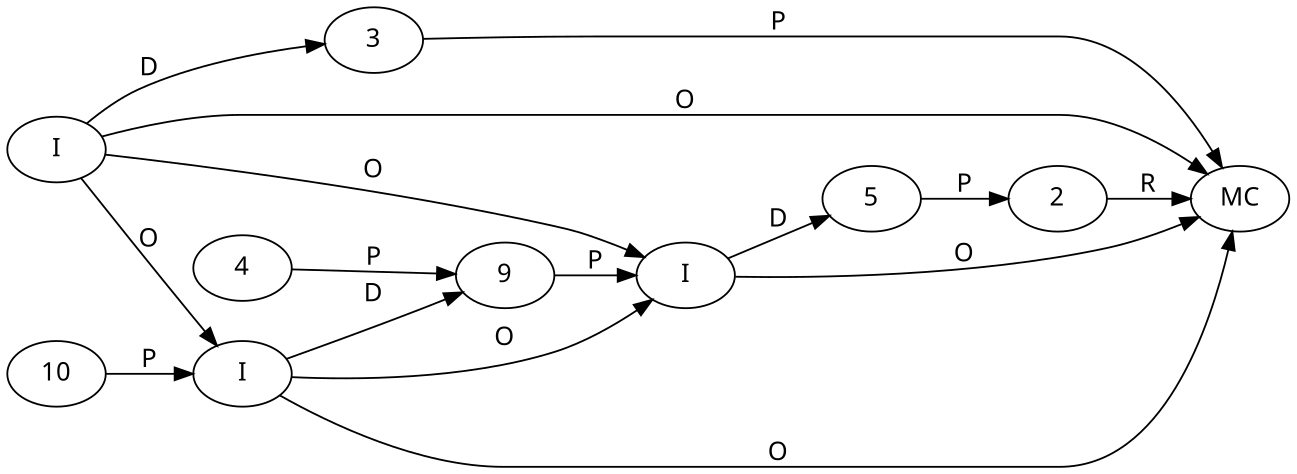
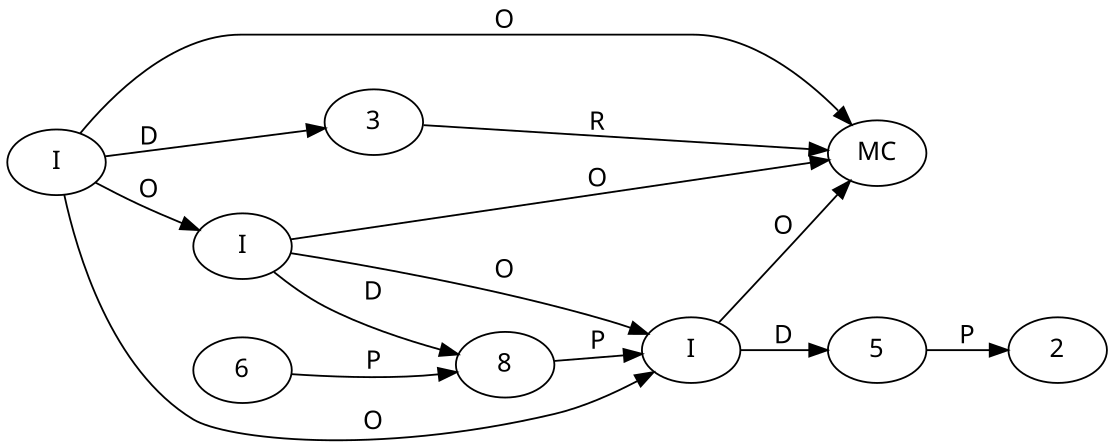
edge "3" -> "MC": label "P" -> "R"
edge "2" -> "MC": removed, label "R"
node "4": label "4" -> "6"
node "9": label "9" -> "8"
node "10": removed
